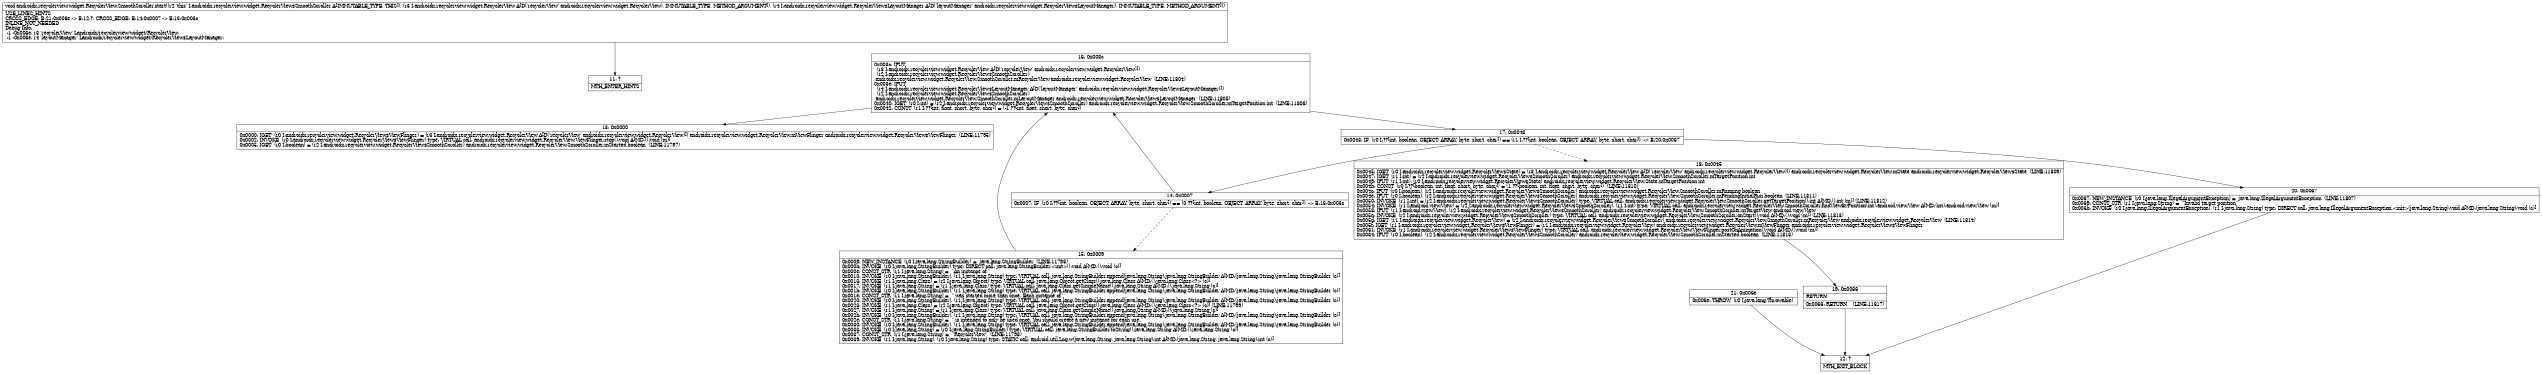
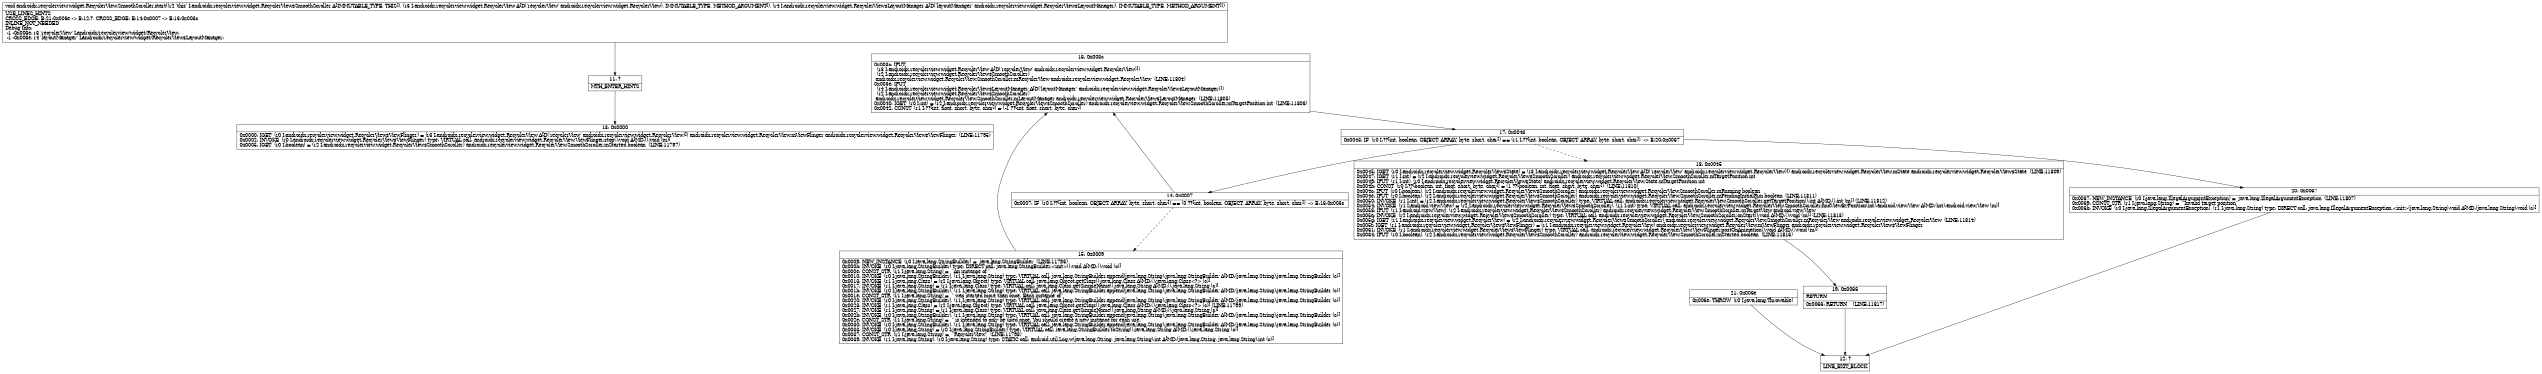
edge "16: 0x003c" -> "13: 0x0000": now "11: ?" -> "13: 0x0000"
node "12: ?": text "MTH_EXIT_BLOCK" -> "LINE_EXIT_BLOCK"
